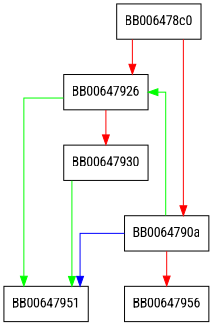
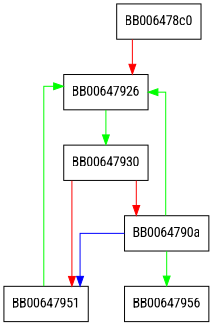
edge "BB00647926" -> "BB00647930": color red -> green
edge "BB006478c0" -> "BB0064790a": now "BB00647930" -> "BB0064790a"
edge "BB00647926" -> "BB00647951": reversed
edge "BB00647930" -> "BB00647951": color green -> red
edge "BB0064790a" -> "BB00647956": color red -> green
